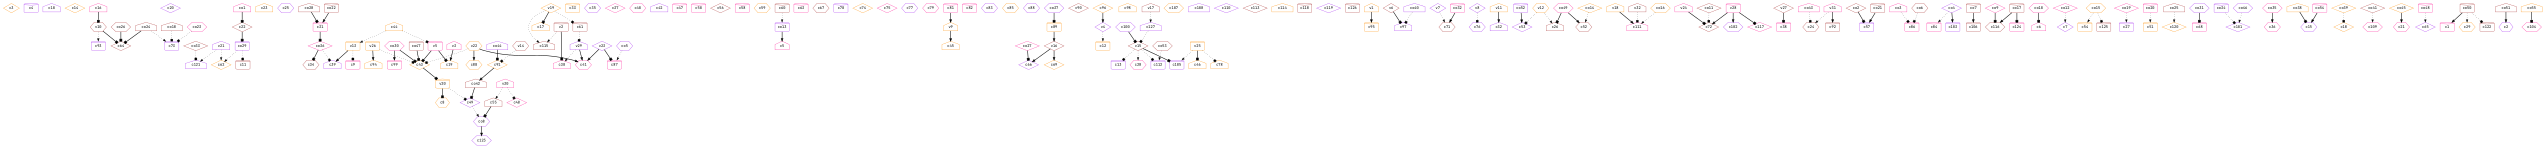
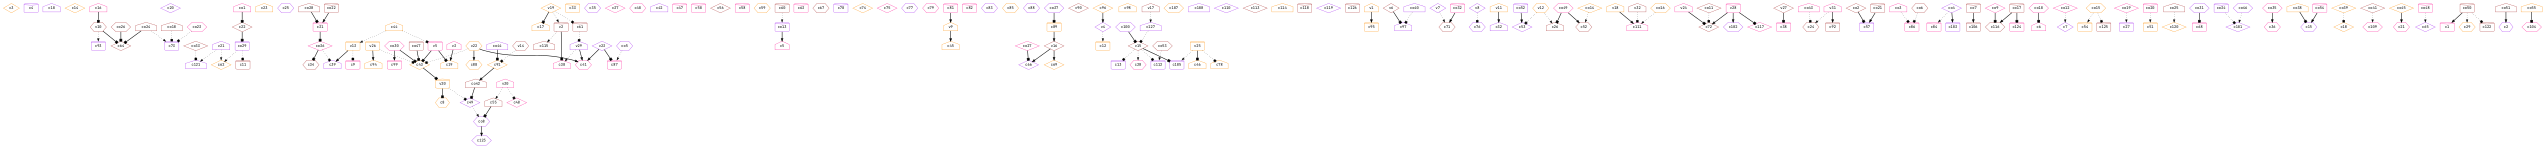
edge "v19" -> "c115": now "v19" -> "v2"
